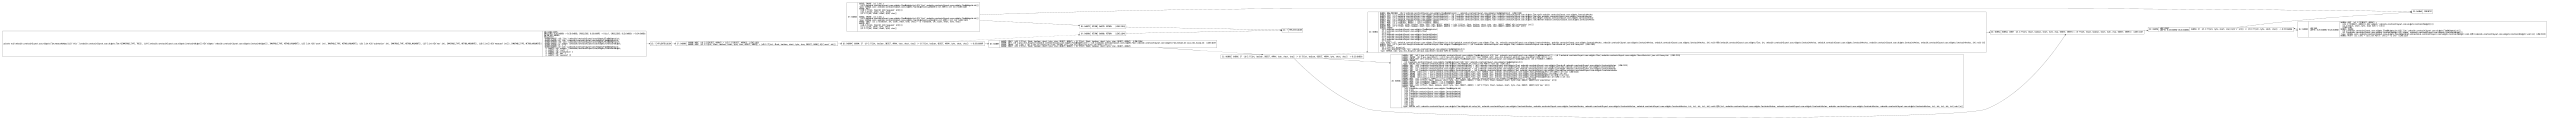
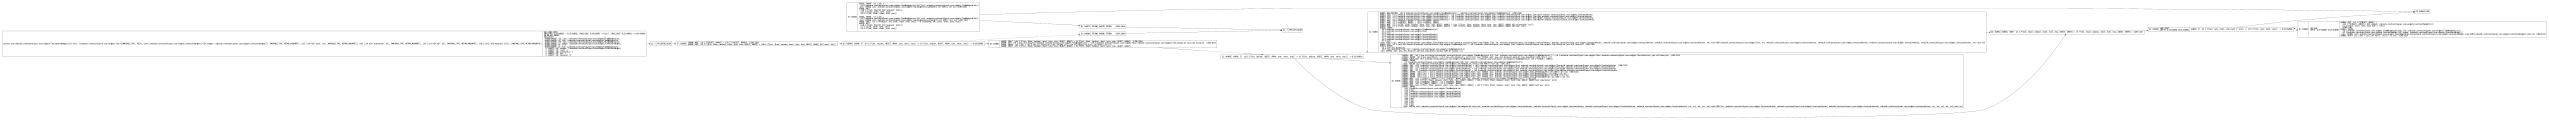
node "29: 0x0065": text "SYNTHETIC" -> "NOT"
